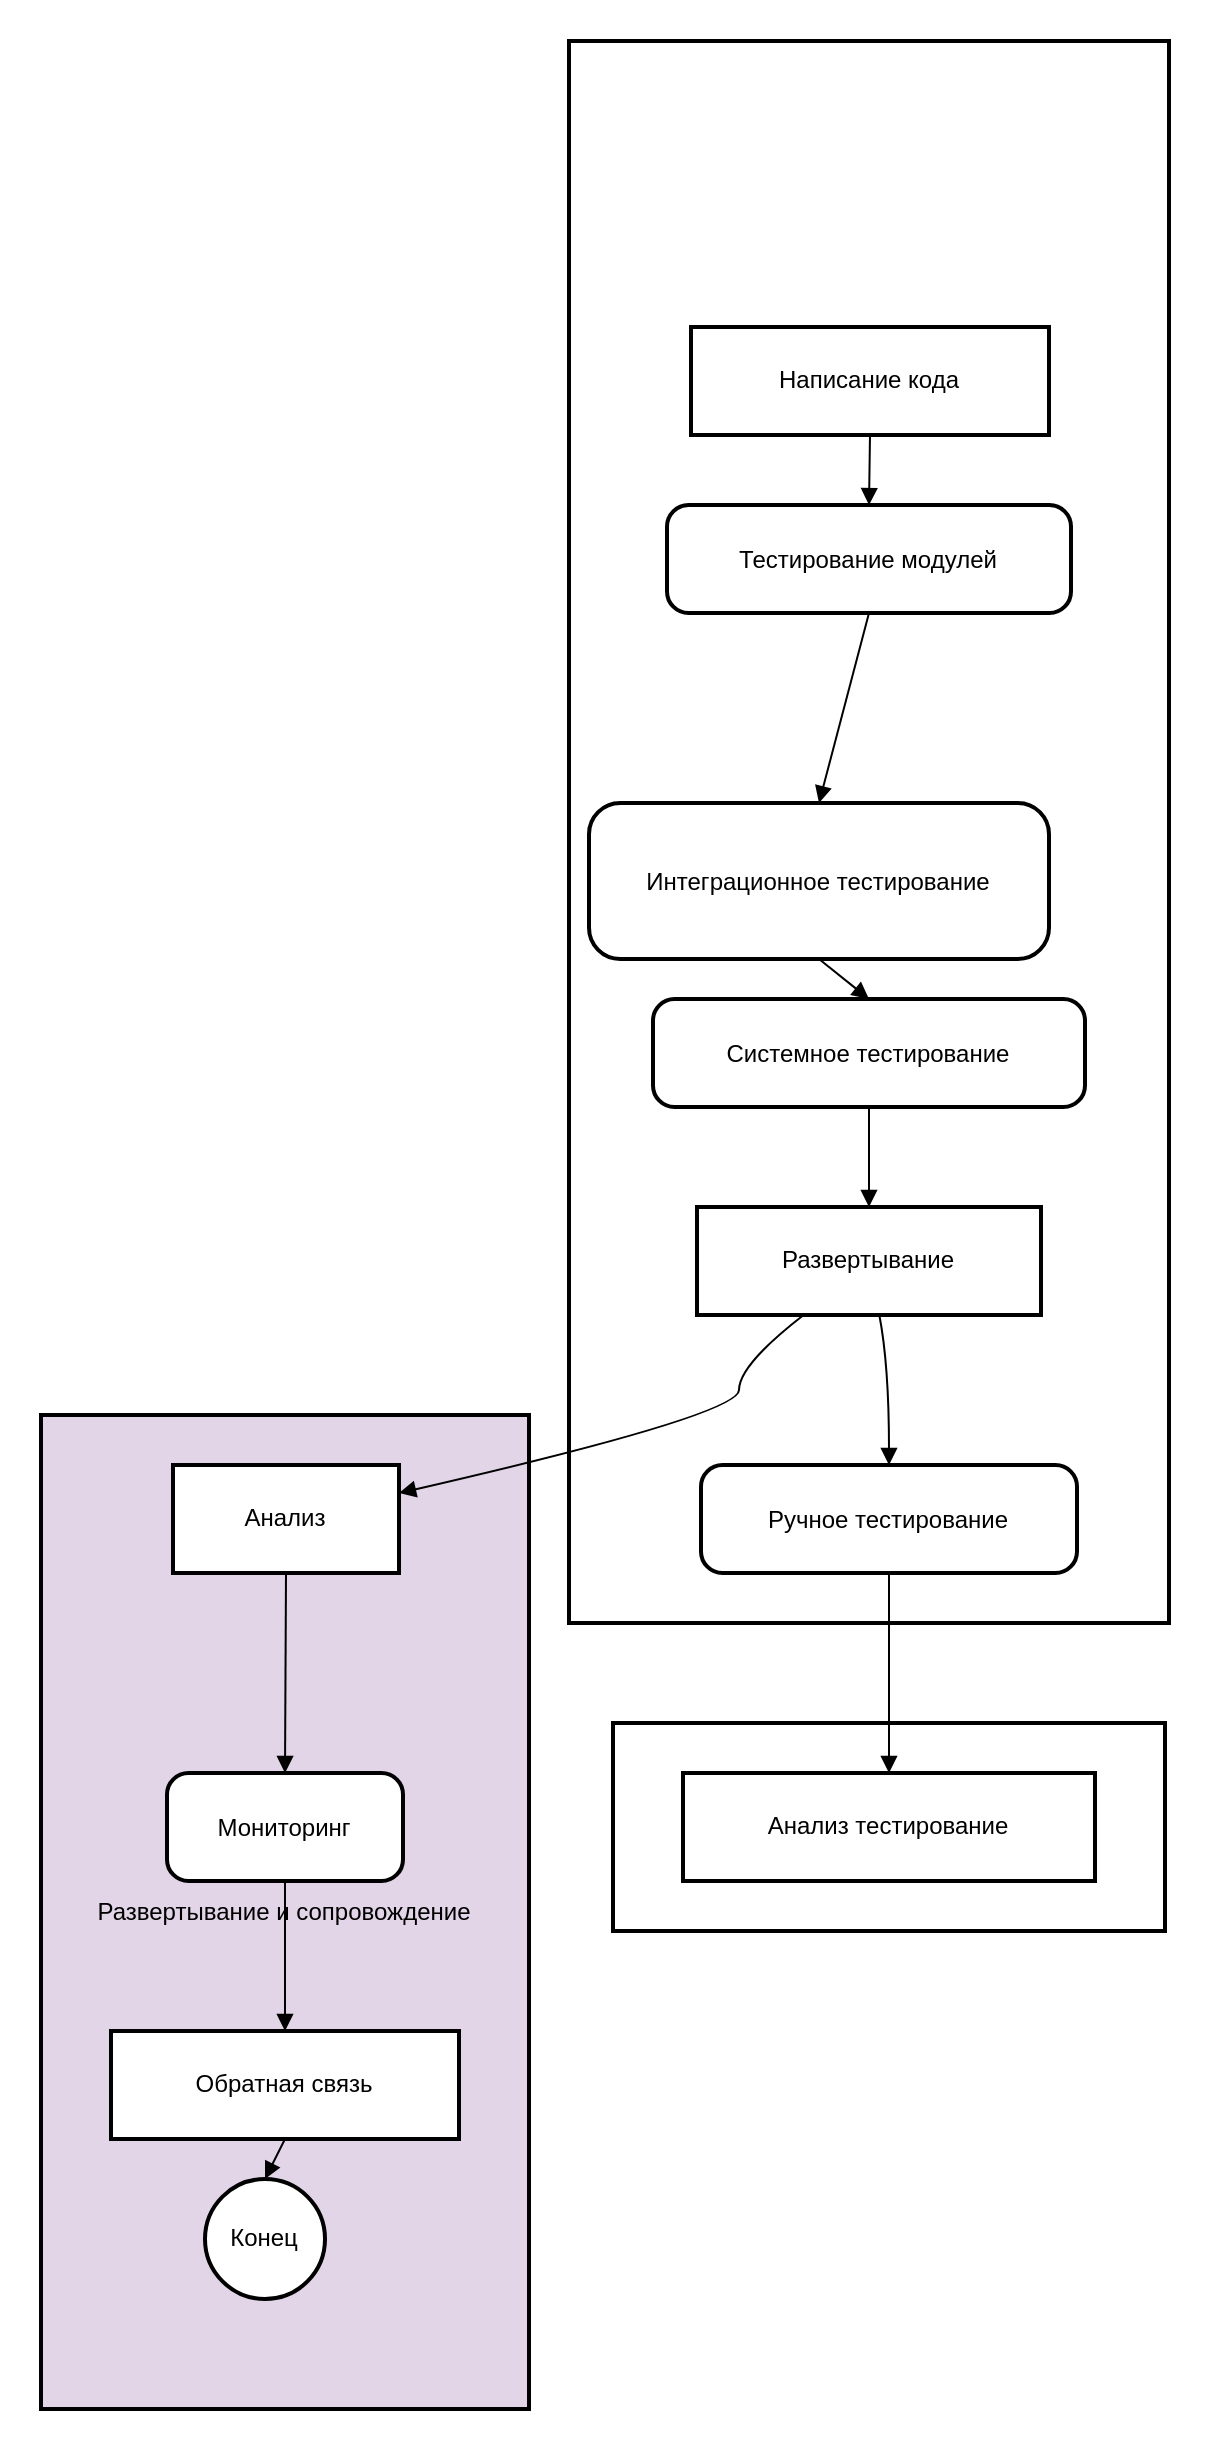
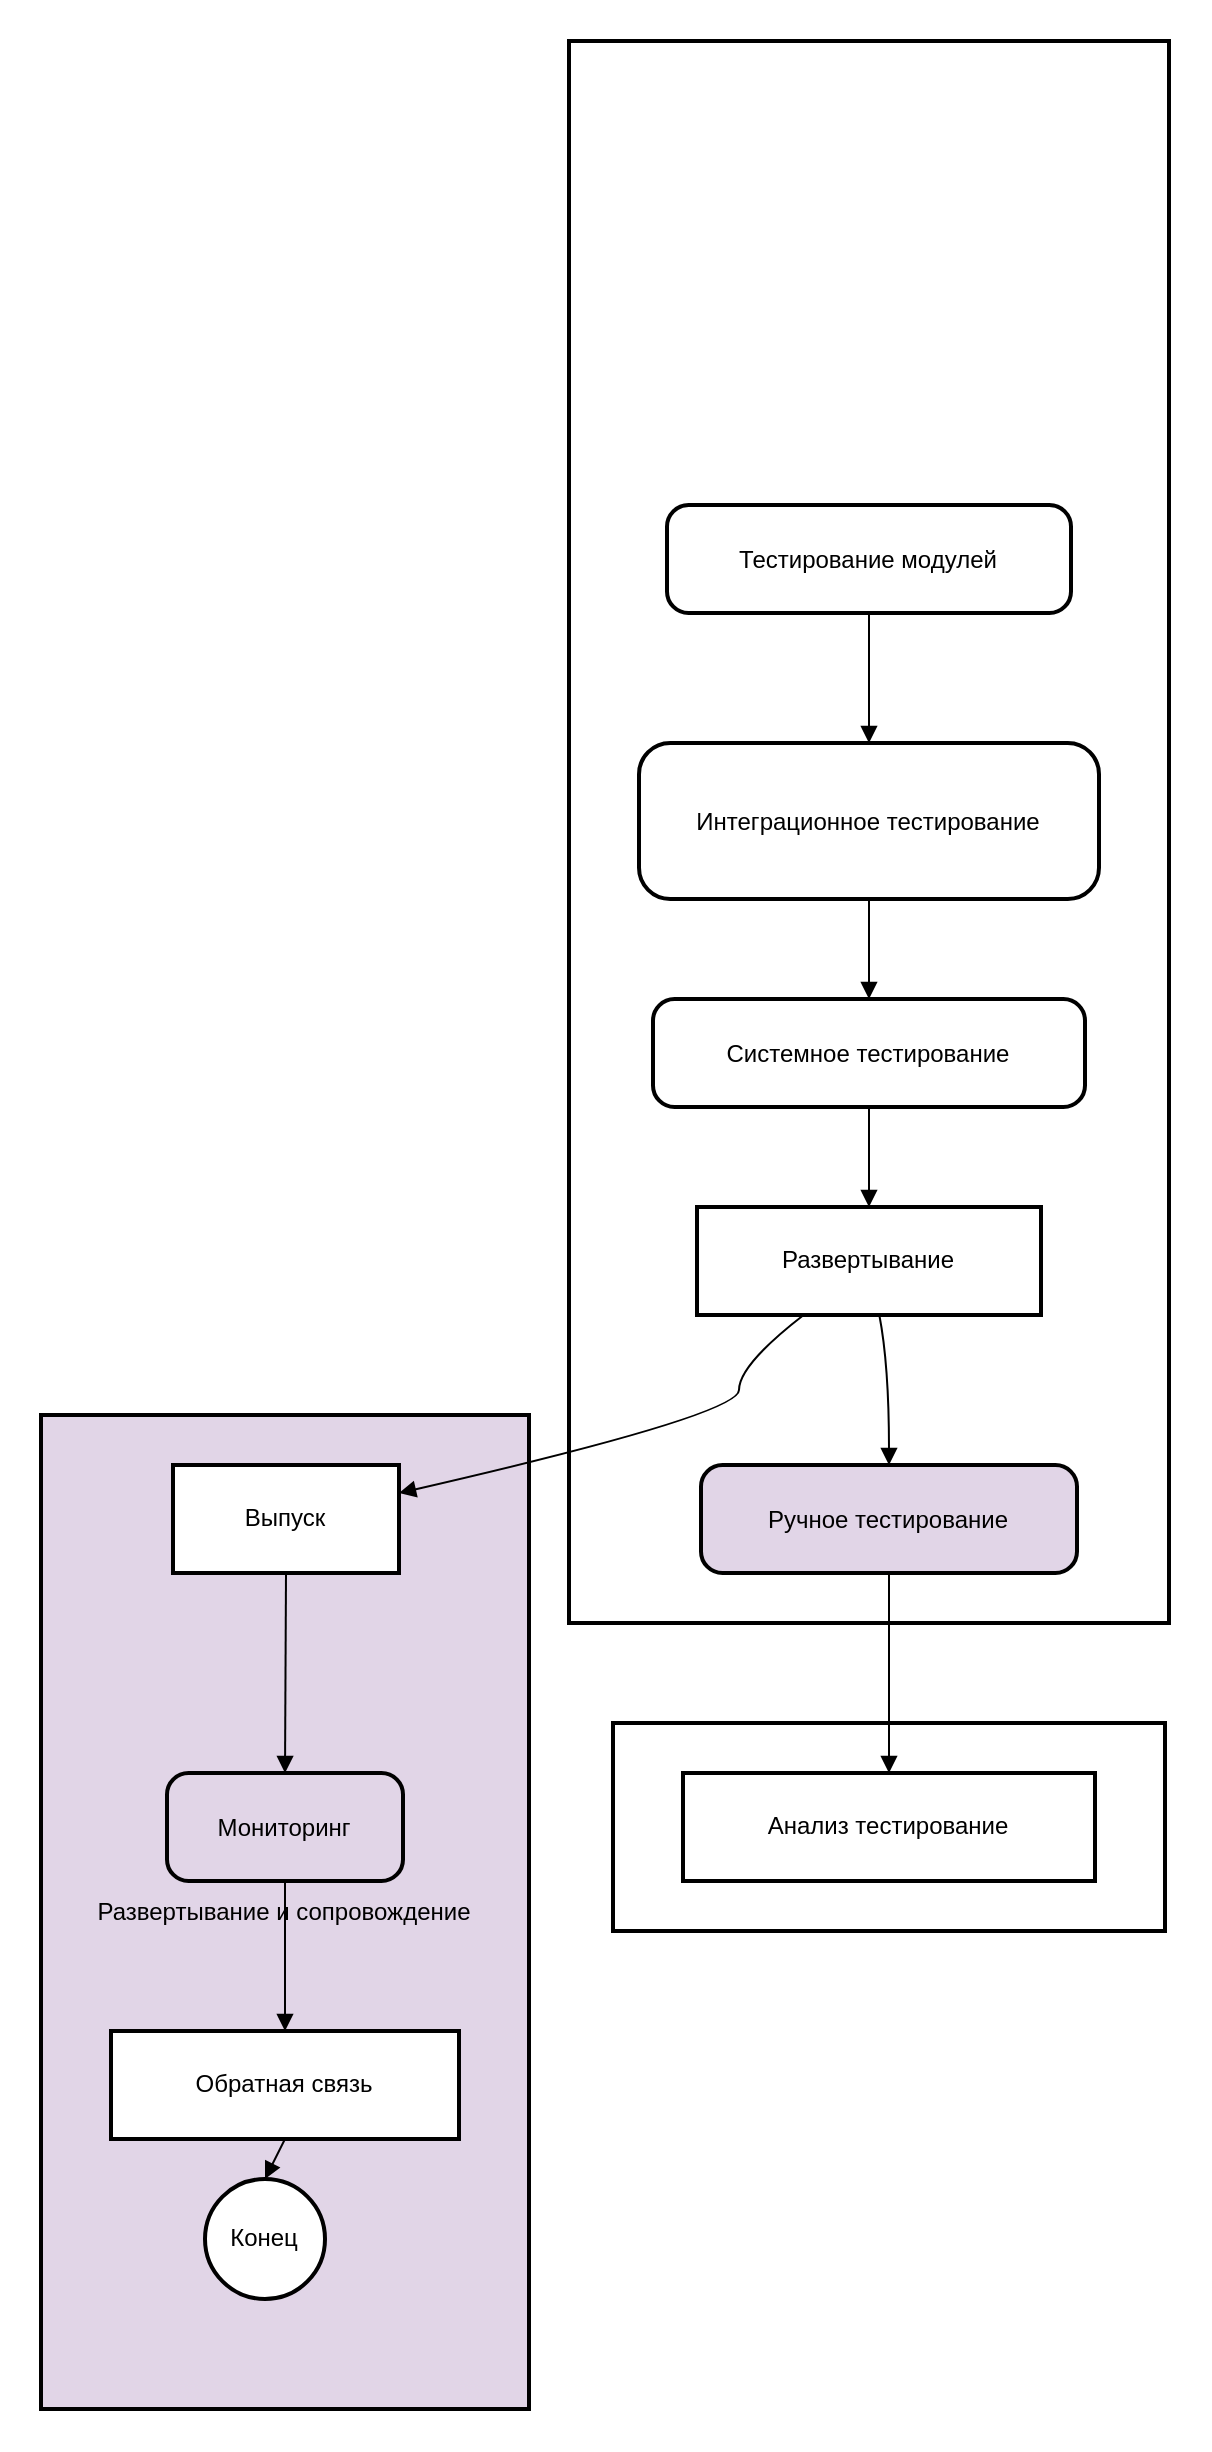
node "Написание кода": removed
edge "Написание кода" -> "Тестирование модулей": removed
node "Интеграционное тестирование": moved (819, 881) -> (869, 821)
node "Анализ": label "Анализ" -> "Выпуск"
node "Ручное тестирование": fillcolor #ffffff -> #e1d5e7
node "Мониторинг": fillcolor #ffffff -> #e1d5e7
